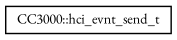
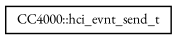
node "CC3000::hci_evnt_send_t": label "CC3000::hci_evnt_send_t" -> "CC4000::hci_evnt_send_t"
